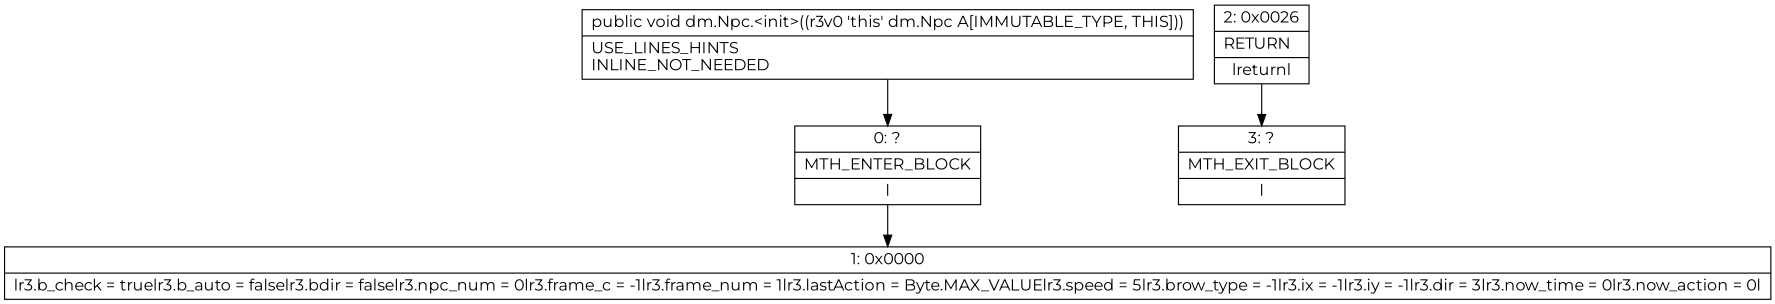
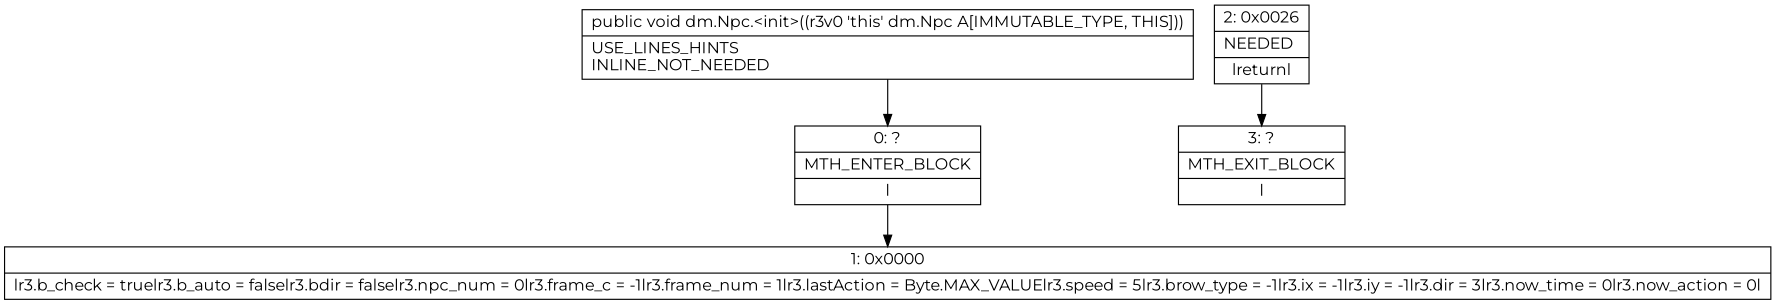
node "2: 0x0026": text "RETURN" -> "NEEDED"
